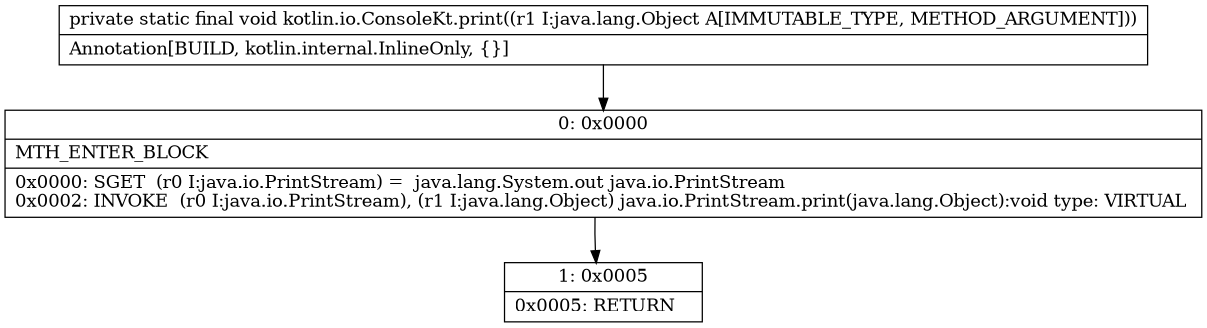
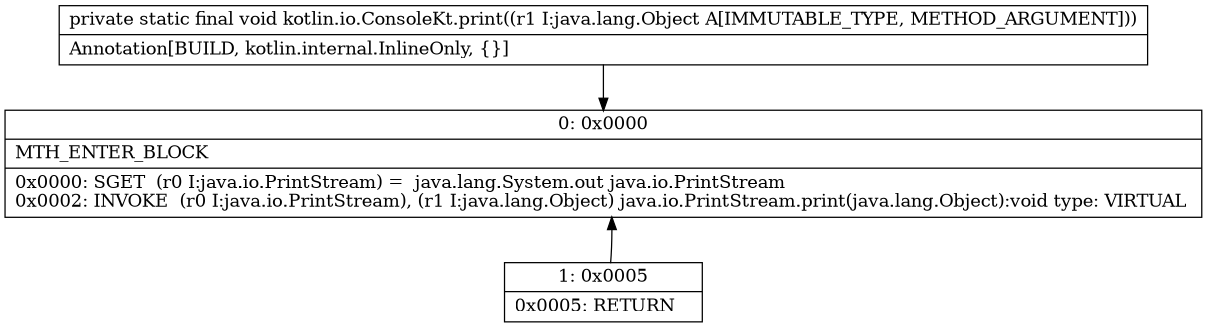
edge "0: 0x0000" -> "1: 0x0005": reversed
